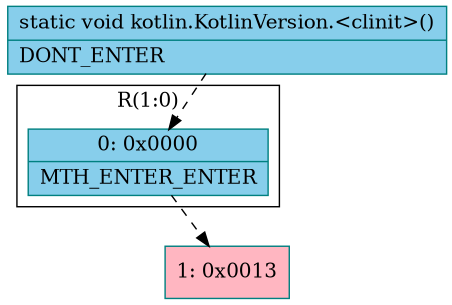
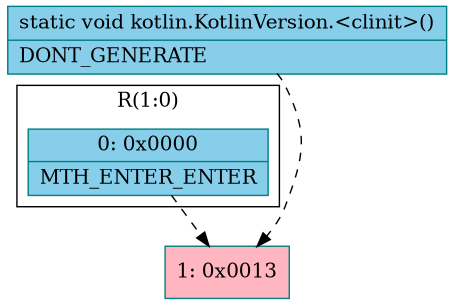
node "static void kotlin.KotlinVersion.<clinit>()": text "DONT_ENTER" -> "DONT_GENERATE"
edge "static void kotlin.KotlinVersion.<clinit>()" -> "0: 0x0000": now "static void kotlin.KotlinVersion.<clinit>()" -> "1: 0x0013"
